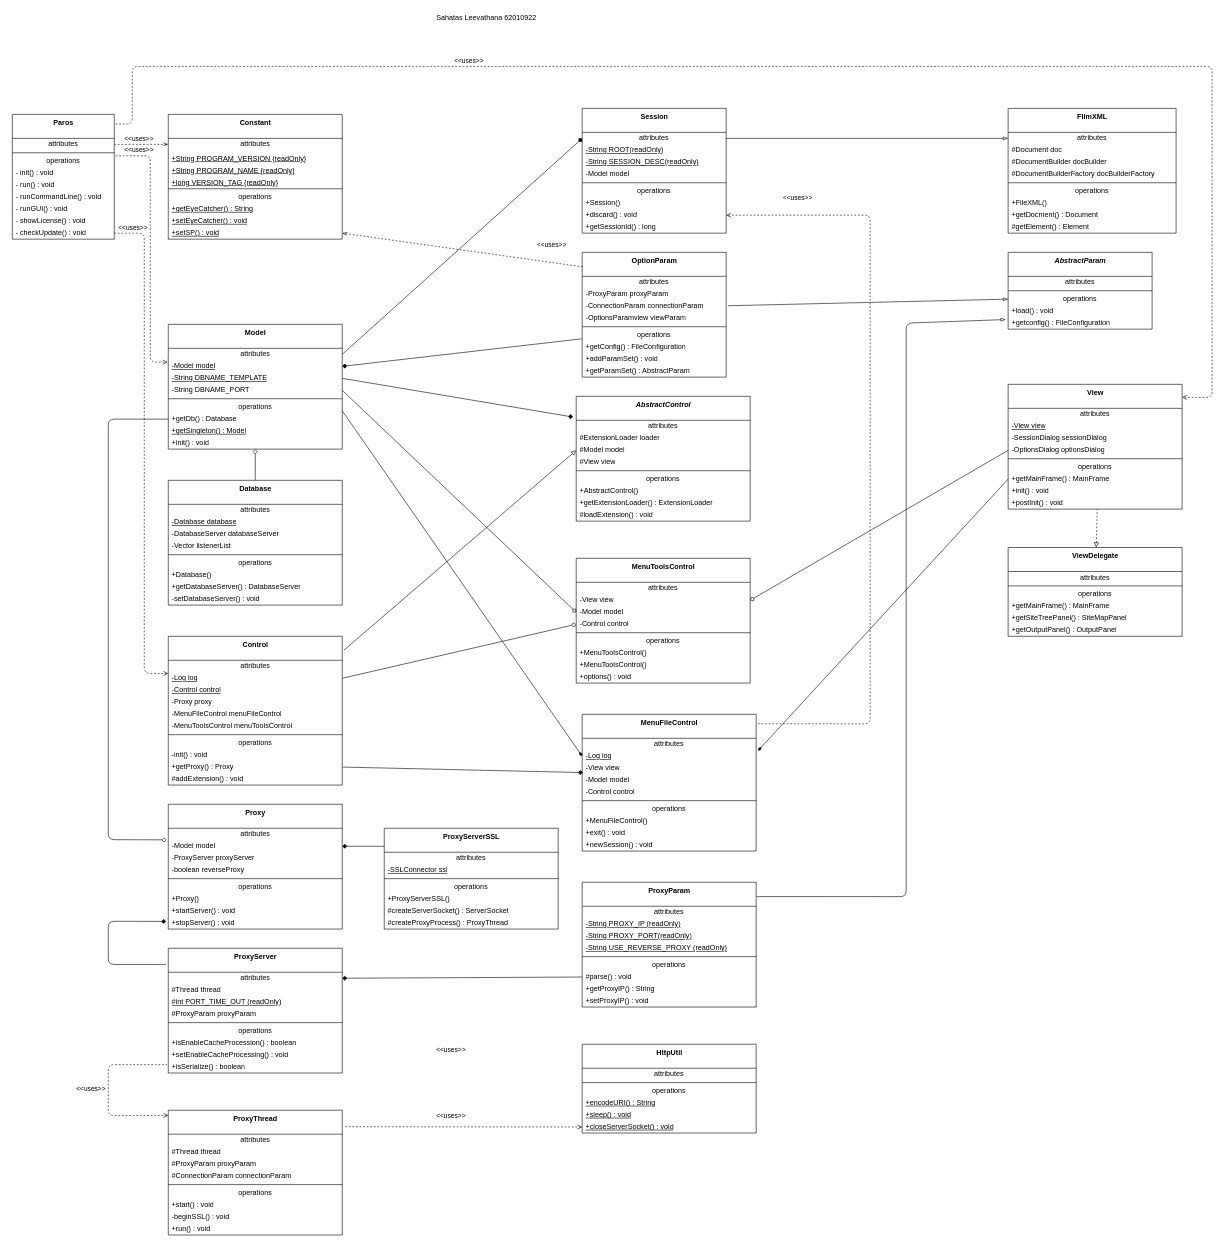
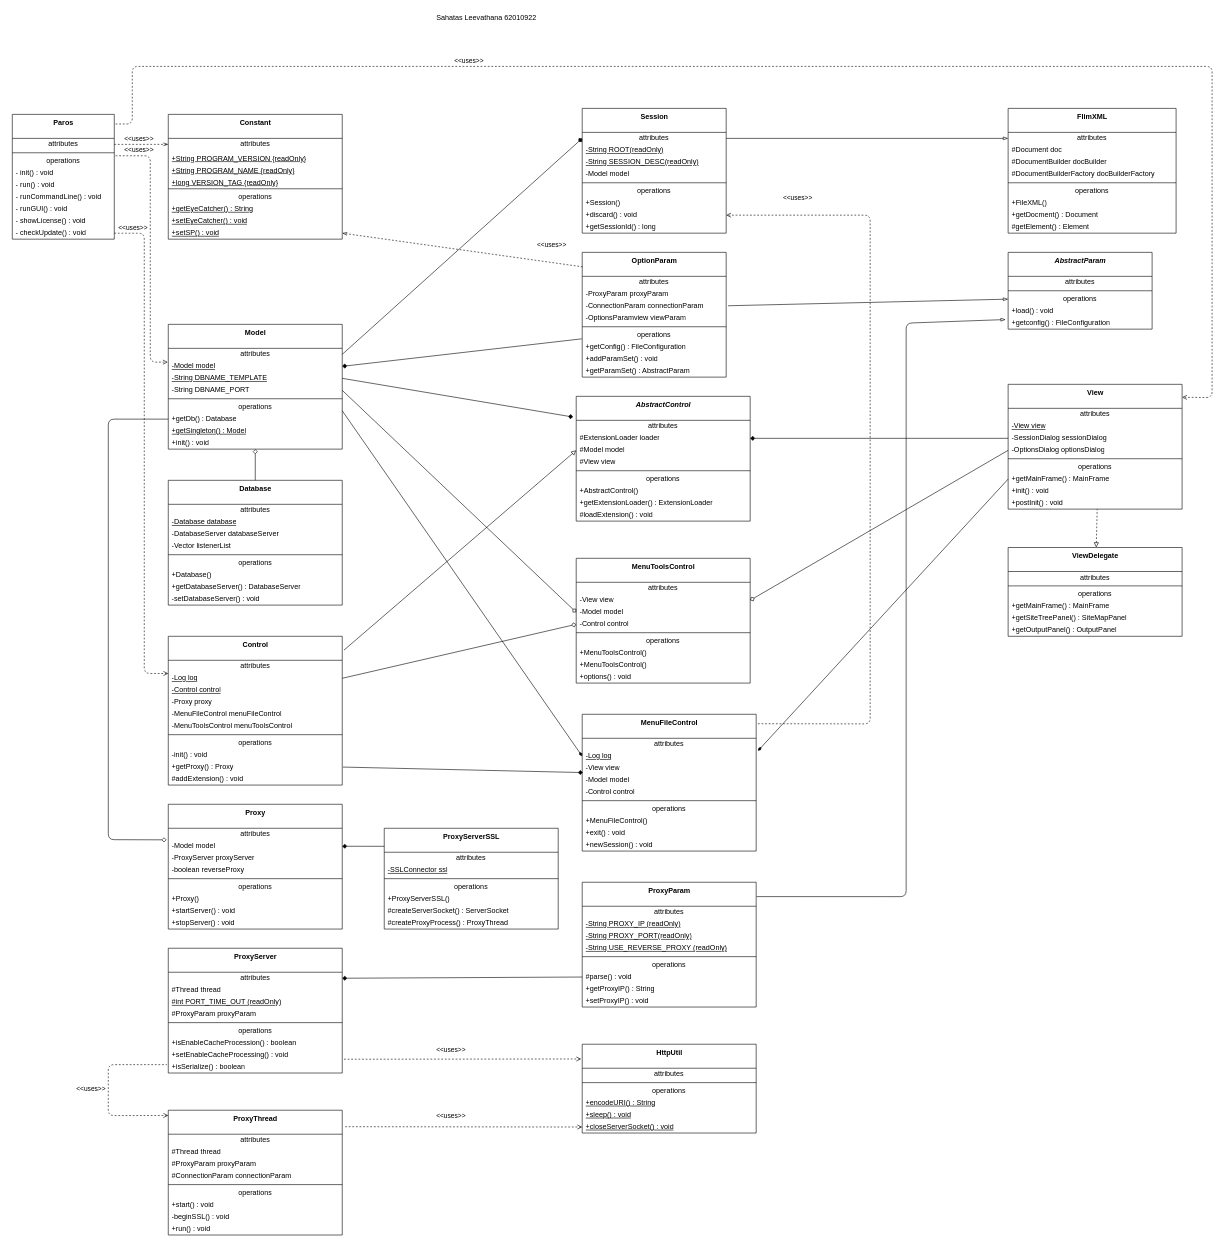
edge "-SessionDialog sessionDialog" -> "#ExtensionLoader loader": added
edge "ProxyServer" -> "+stopServer() : void": removed
edge "+setEnableCacheProcessing() : void" -> "HttpUtil": added
